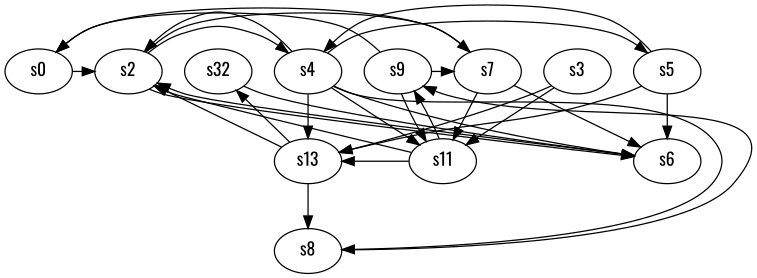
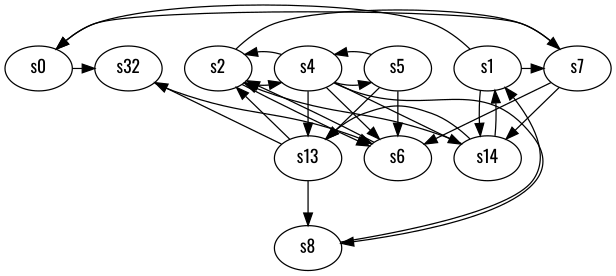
edge "s0" -> "s2": now "s0" -> "s32"
node "s9": label "s9" -> "s1"
node "s3": removed
node "s11": label "s11" -> "s14"
